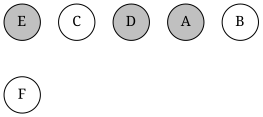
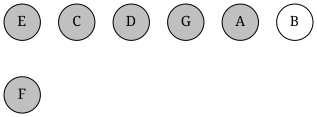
node "C": fillcolor white -> gray
node "G": added
node "F": fillcolor white -> gray
